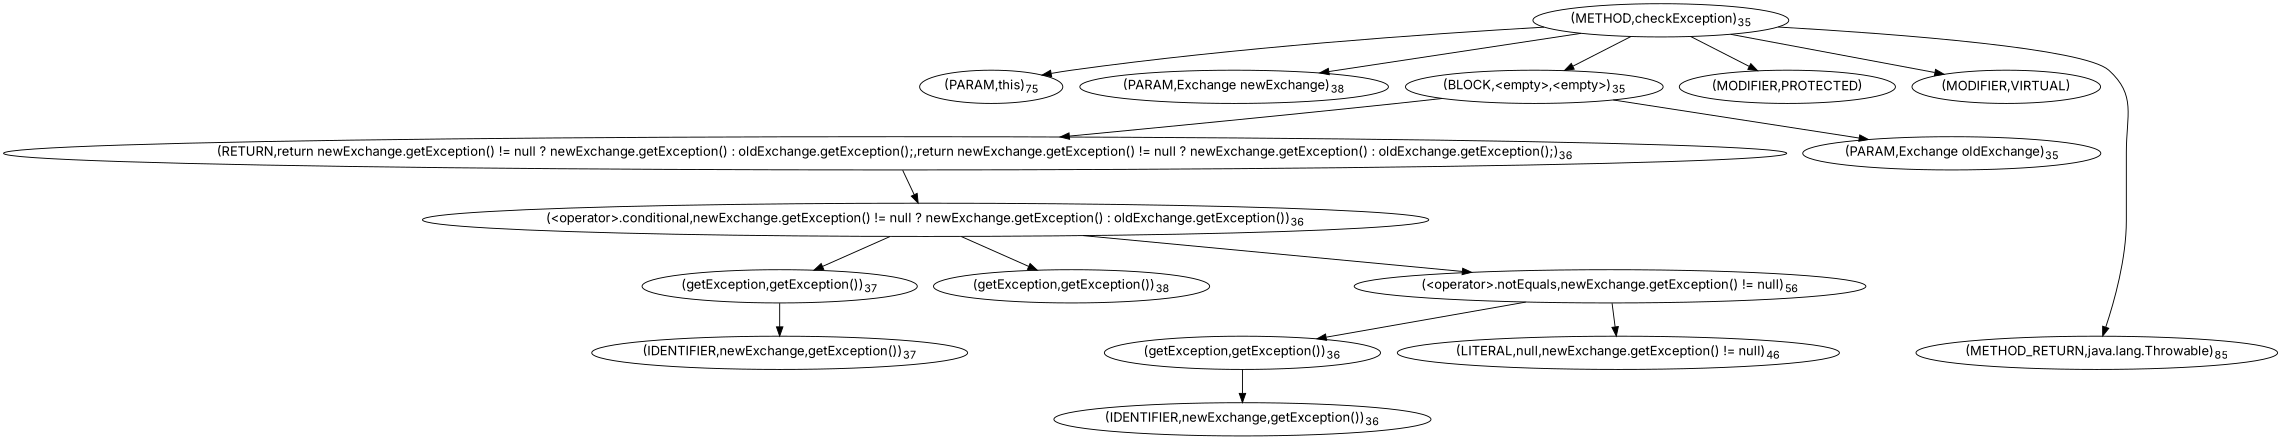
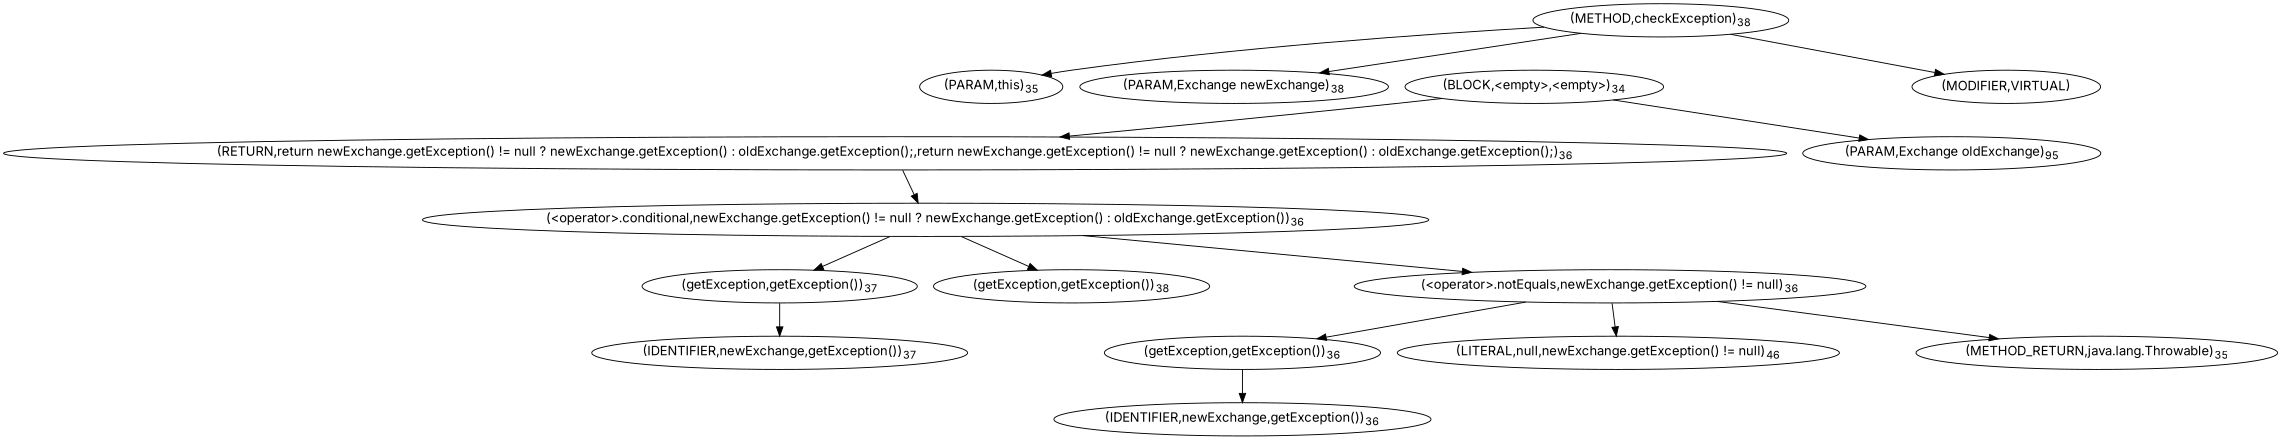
node "(METHOD,checkException)": text "35" -> "38"
edge "(METHOD,checkException)" -> "(BLOCK,<empty>,<empty>)": removed
edge "(METHOD,checkException)" -> "(METHOD_RETURN,java.lang.Throwable)": now "(<operator>.notEquals,newExchange.getException() != null)" -> "(METHOD_RETURN,java.lang.Throwable)"
node "(PARAM,this)": text "75" -> "35"
node "(BLOCK,<empty>,<empty>)": text "35" -> "34"
node "(MODIFIER,PROTECTED)": removed
node "(PARAM,Exchange oldExchange)": text "35" -> "95"
node "(<operator>.notEquals,newExchange.getException() != null)": text "56" -> "36"
node "(METHOD_RETURN,java.lang.Throwable)": text "85" -> "35"
